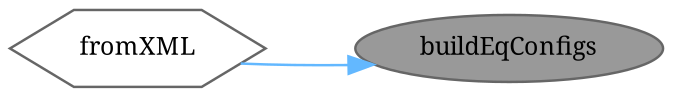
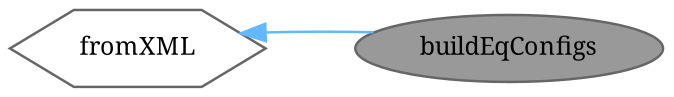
edge "fromXML" -> "buildEqConfigs": reversed
